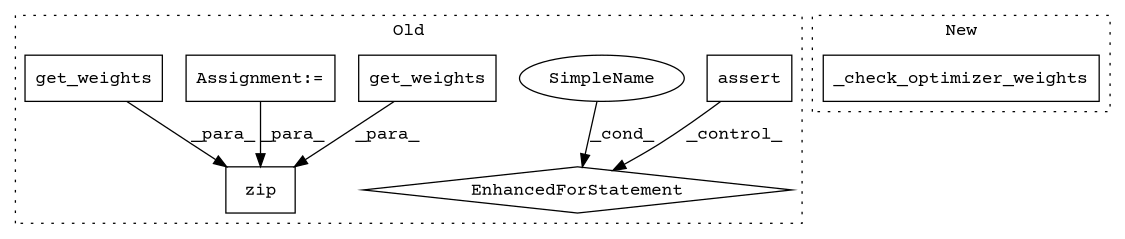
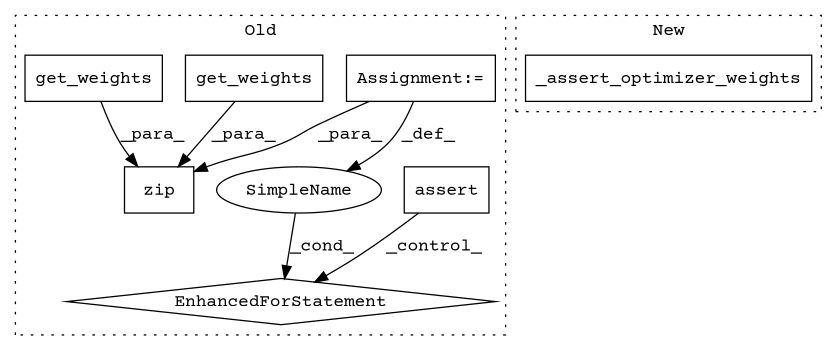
node "_check_optimizer_weights": label "_check_optimizer_weights" -> "_assert_optimizer_weights"
edge "Assignment:=" -> "SimpleName": added, label "_def_"
